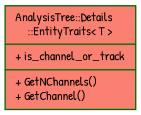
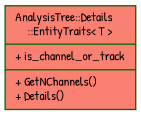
node "AnalysisTree::Details": text "+ GetChannel()" -> "+ Details()"
